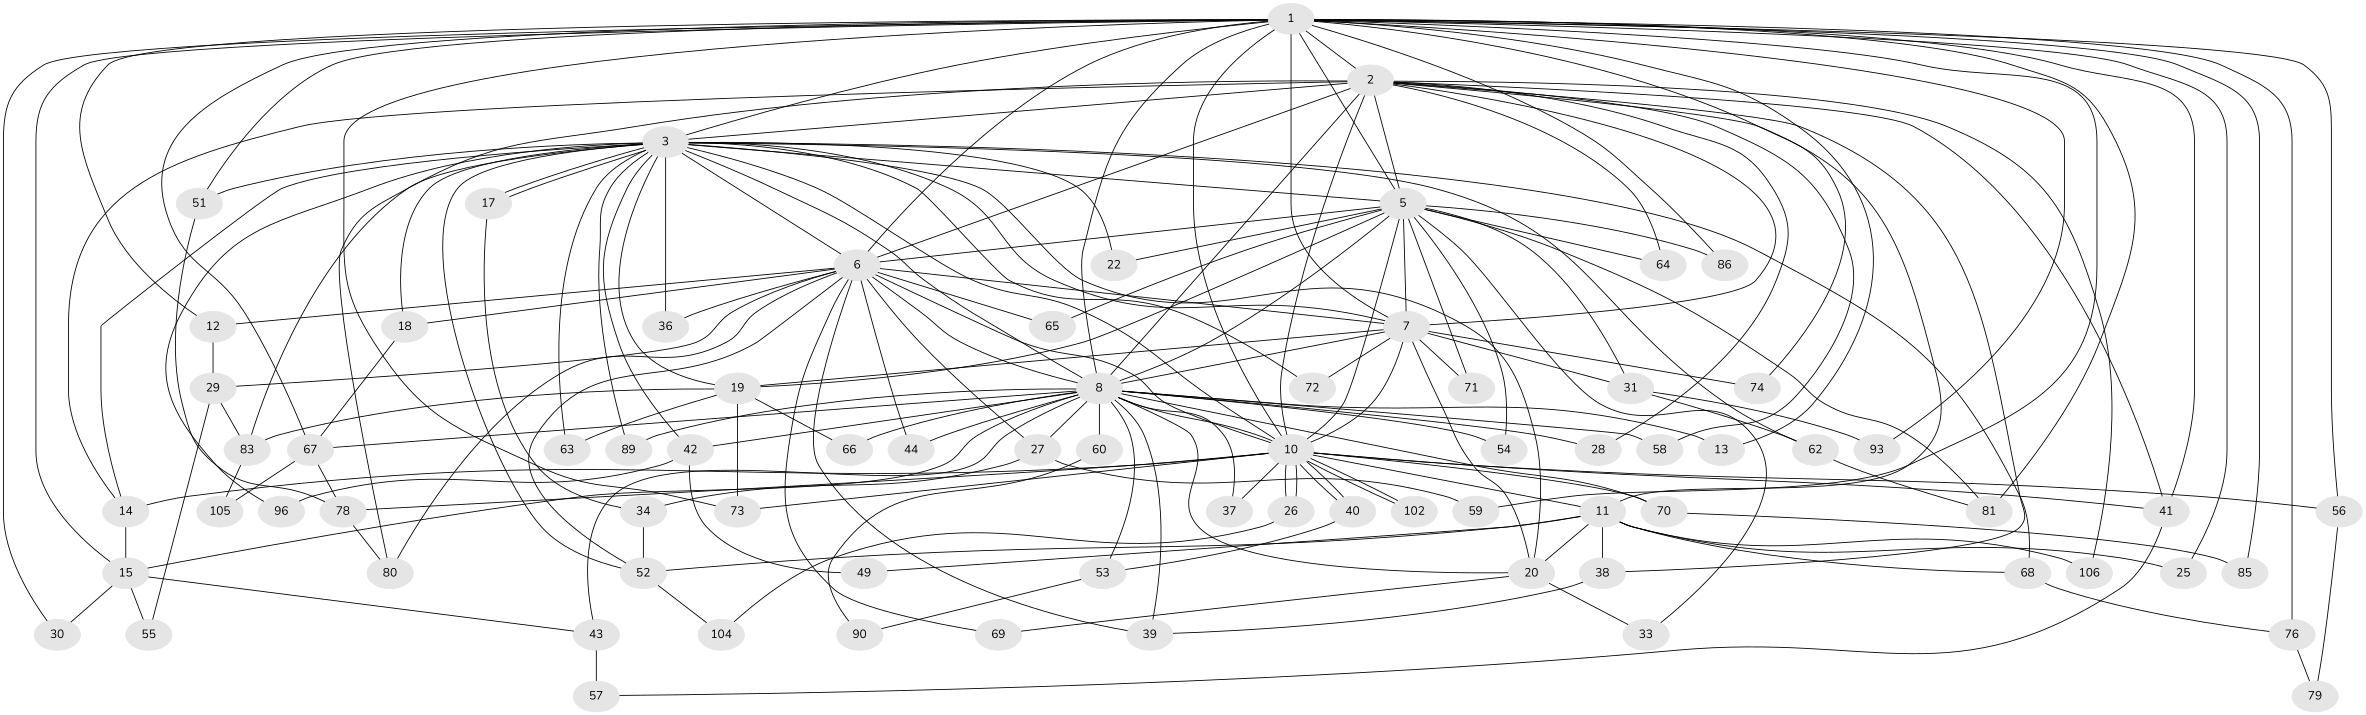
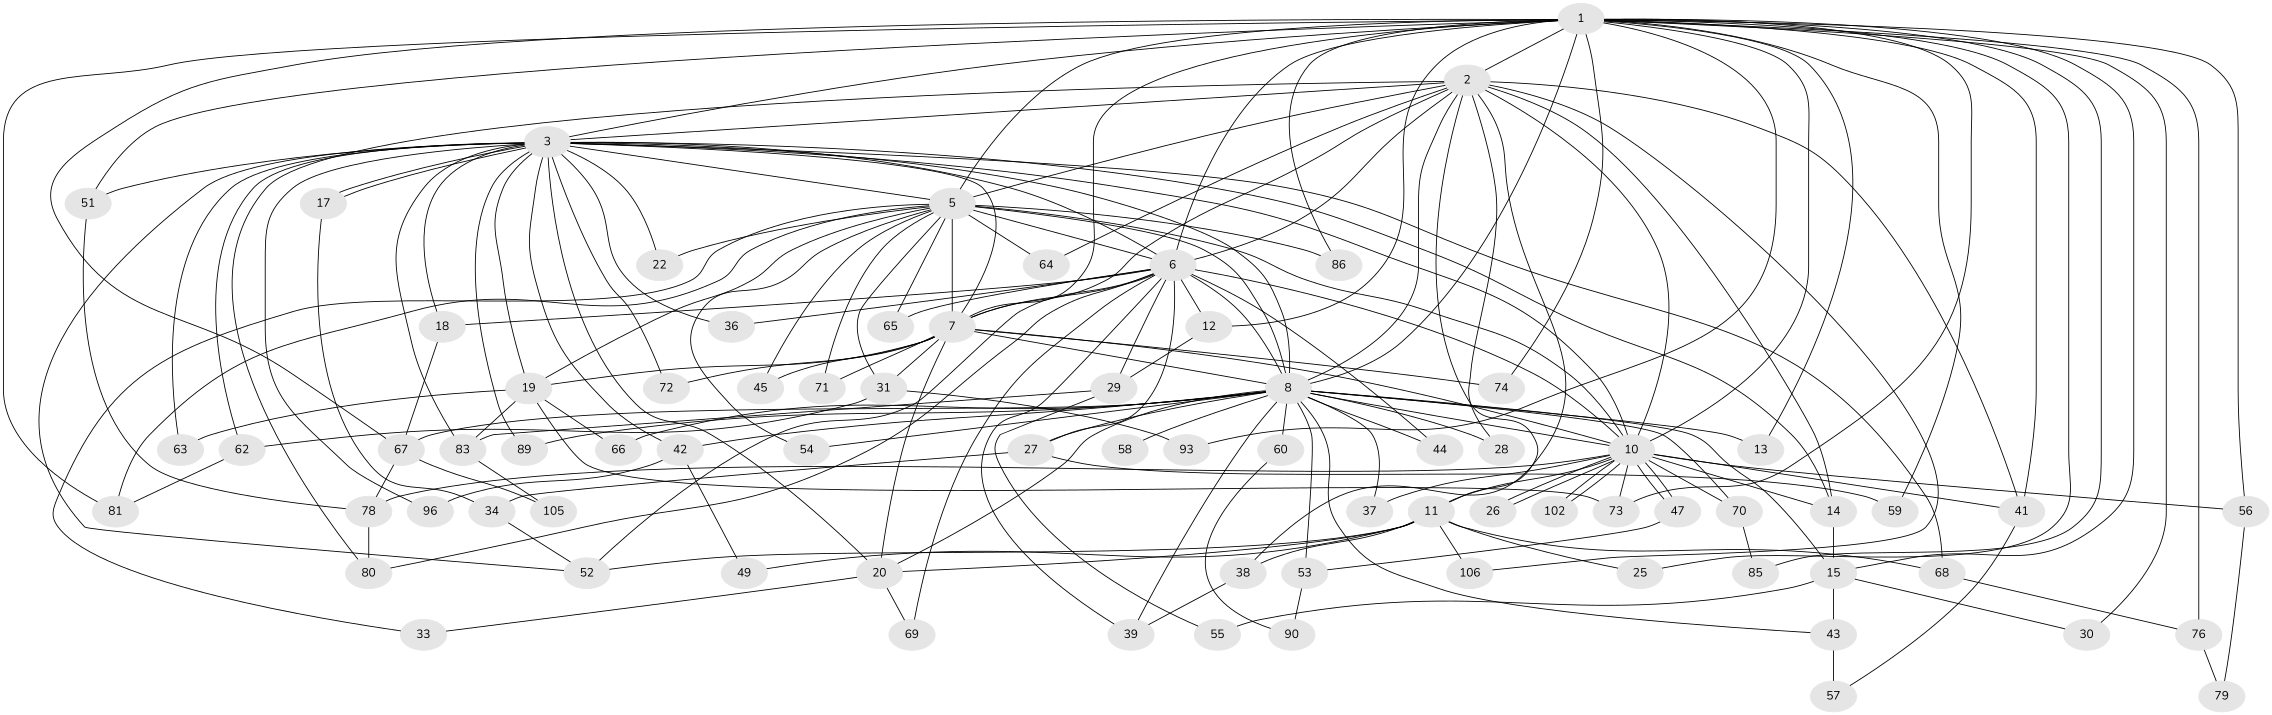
edge "2" -- "58": removed
node "45": added
node "40": label "40" -> "47"
node "104": removed
